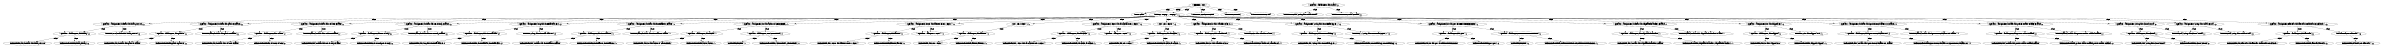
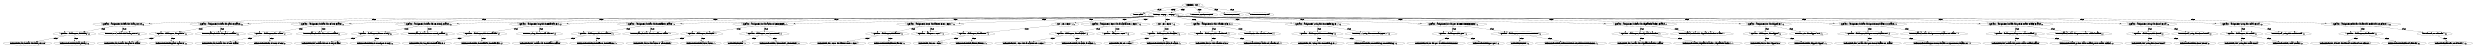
edge "(BLOCK,<empty>,<empty>)" -> "(<operator>.assignment,int this.transferred = 0)": label "AST: " -> "DDG: "
edge "(<operator>.assignment,String this.umask = null)" -> "(LITERAL,null,String this.chmod = null)": now "(<operator>.assignment,String this.umask = null)" -> "(<operator>.fieldAccess,this.umask)"
edge "(<operator>.fieldAccess,this.skipFailedTransfers)" -> "(IDENTIFIER,this,boolean this.skipFailedTransfers = false)": label "DDG: " -> "AST: "
